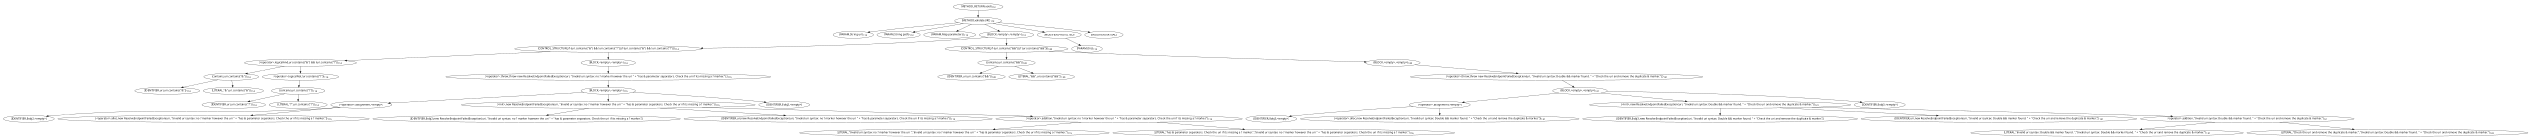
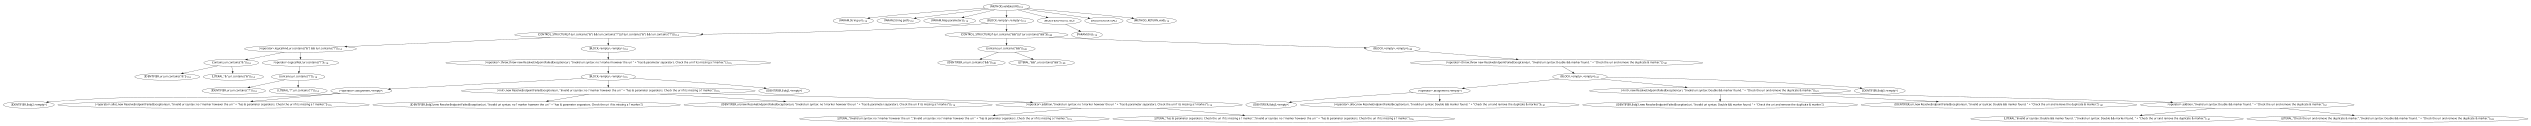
edge "(METHOD_RETURN,void)" -> "(METHOD,validateURI)": reversed
